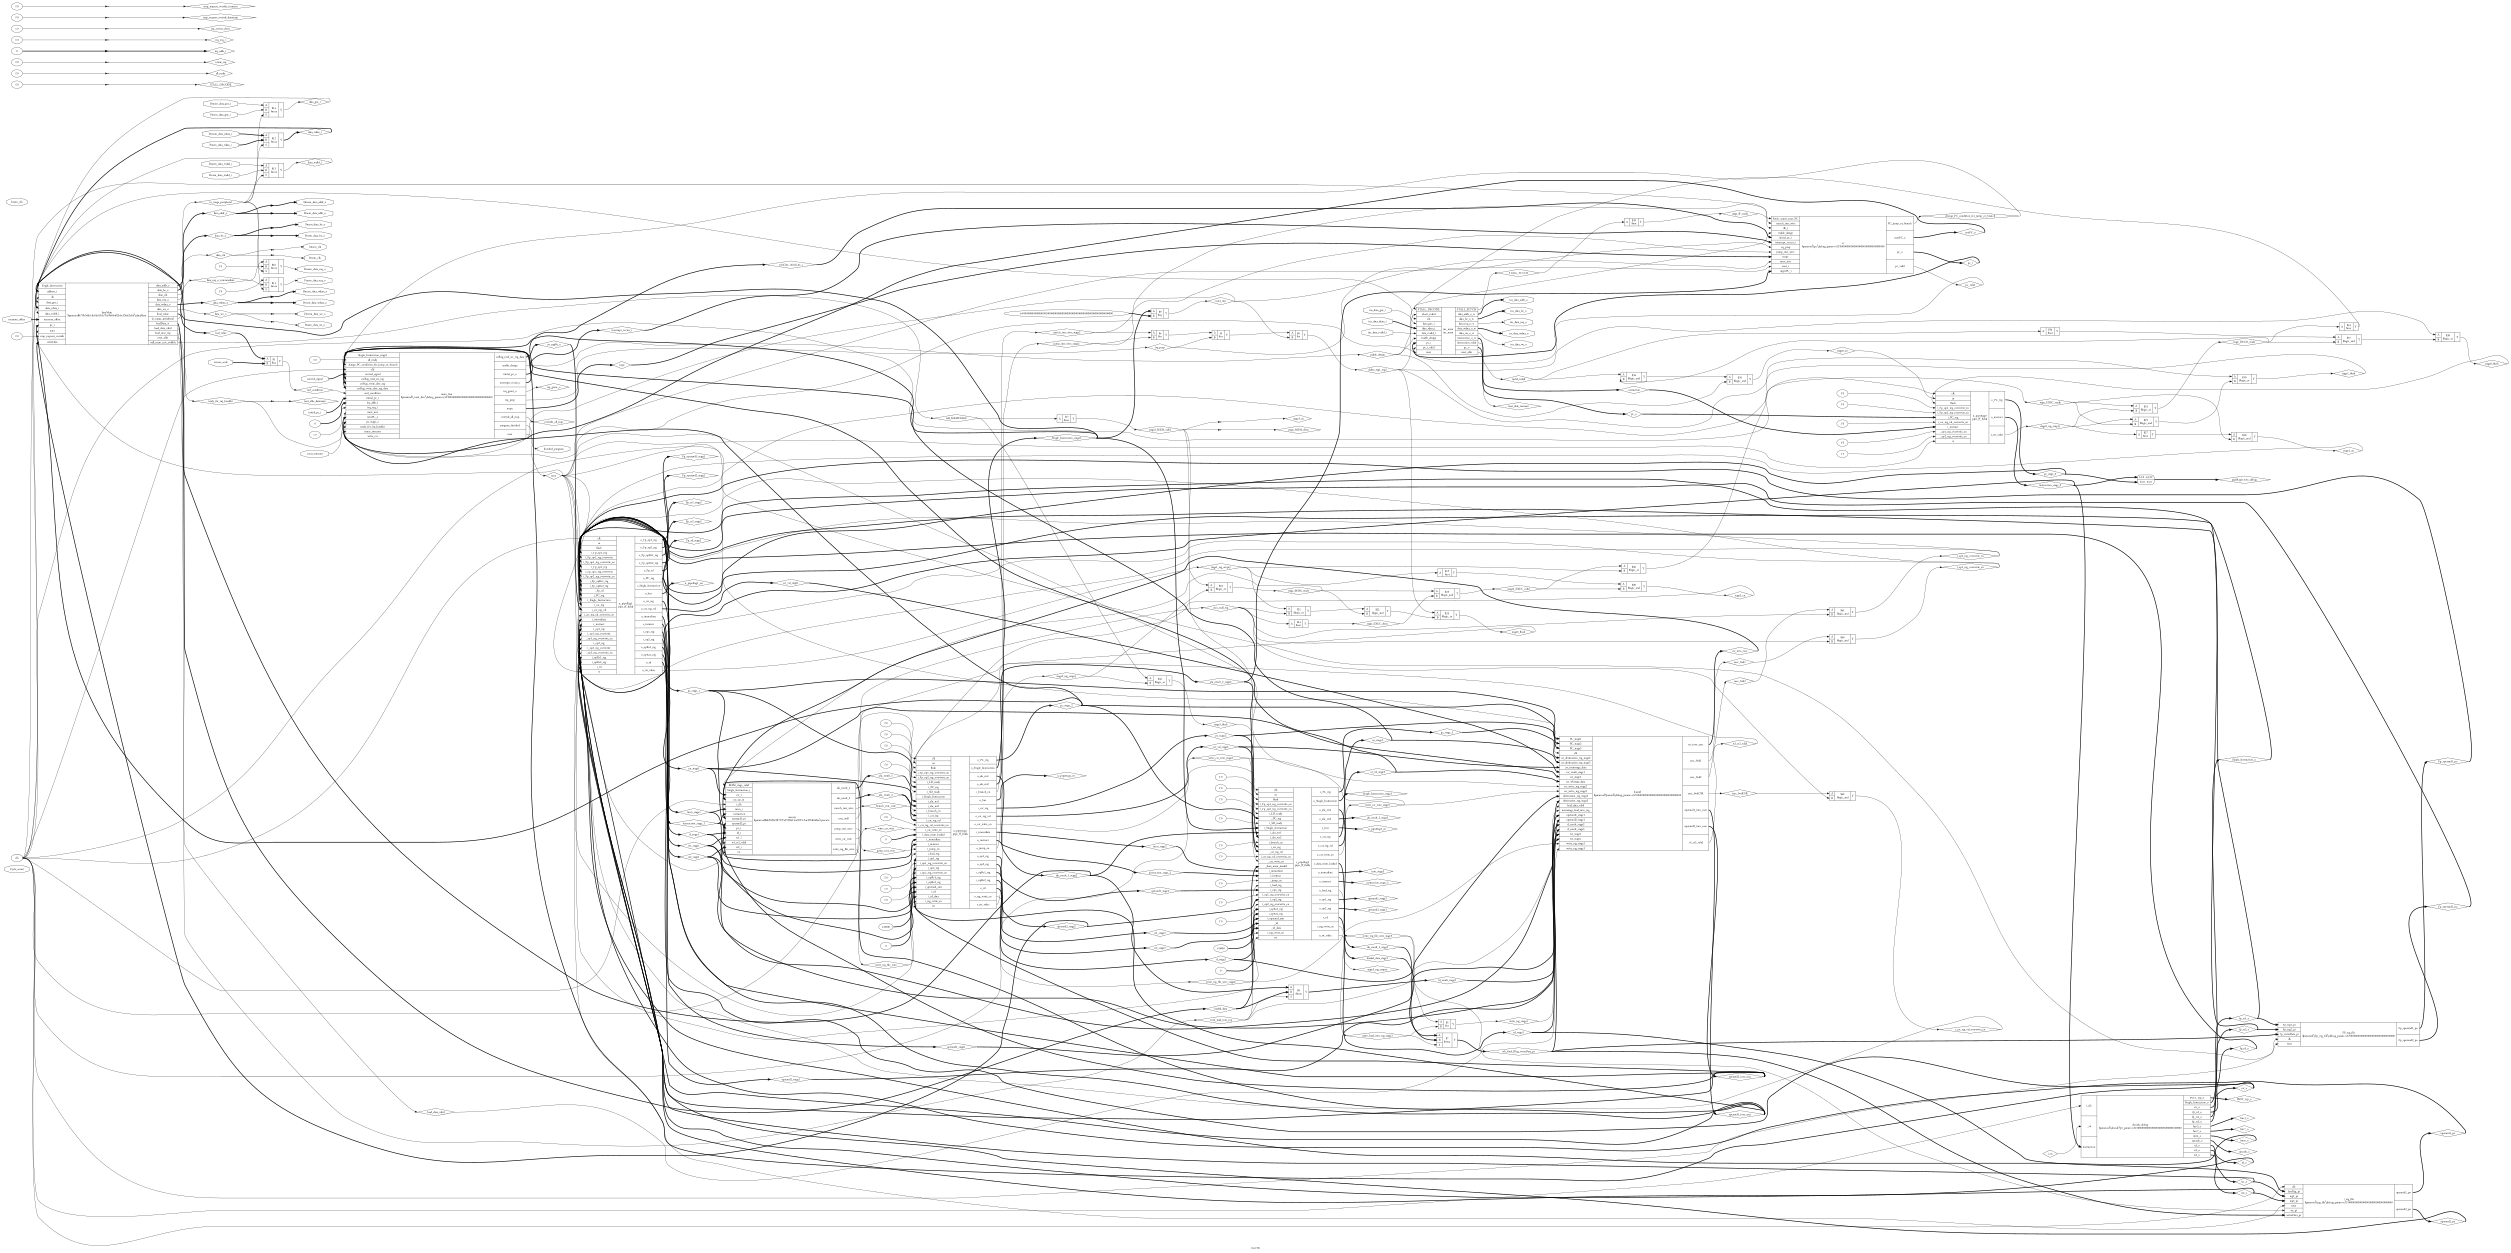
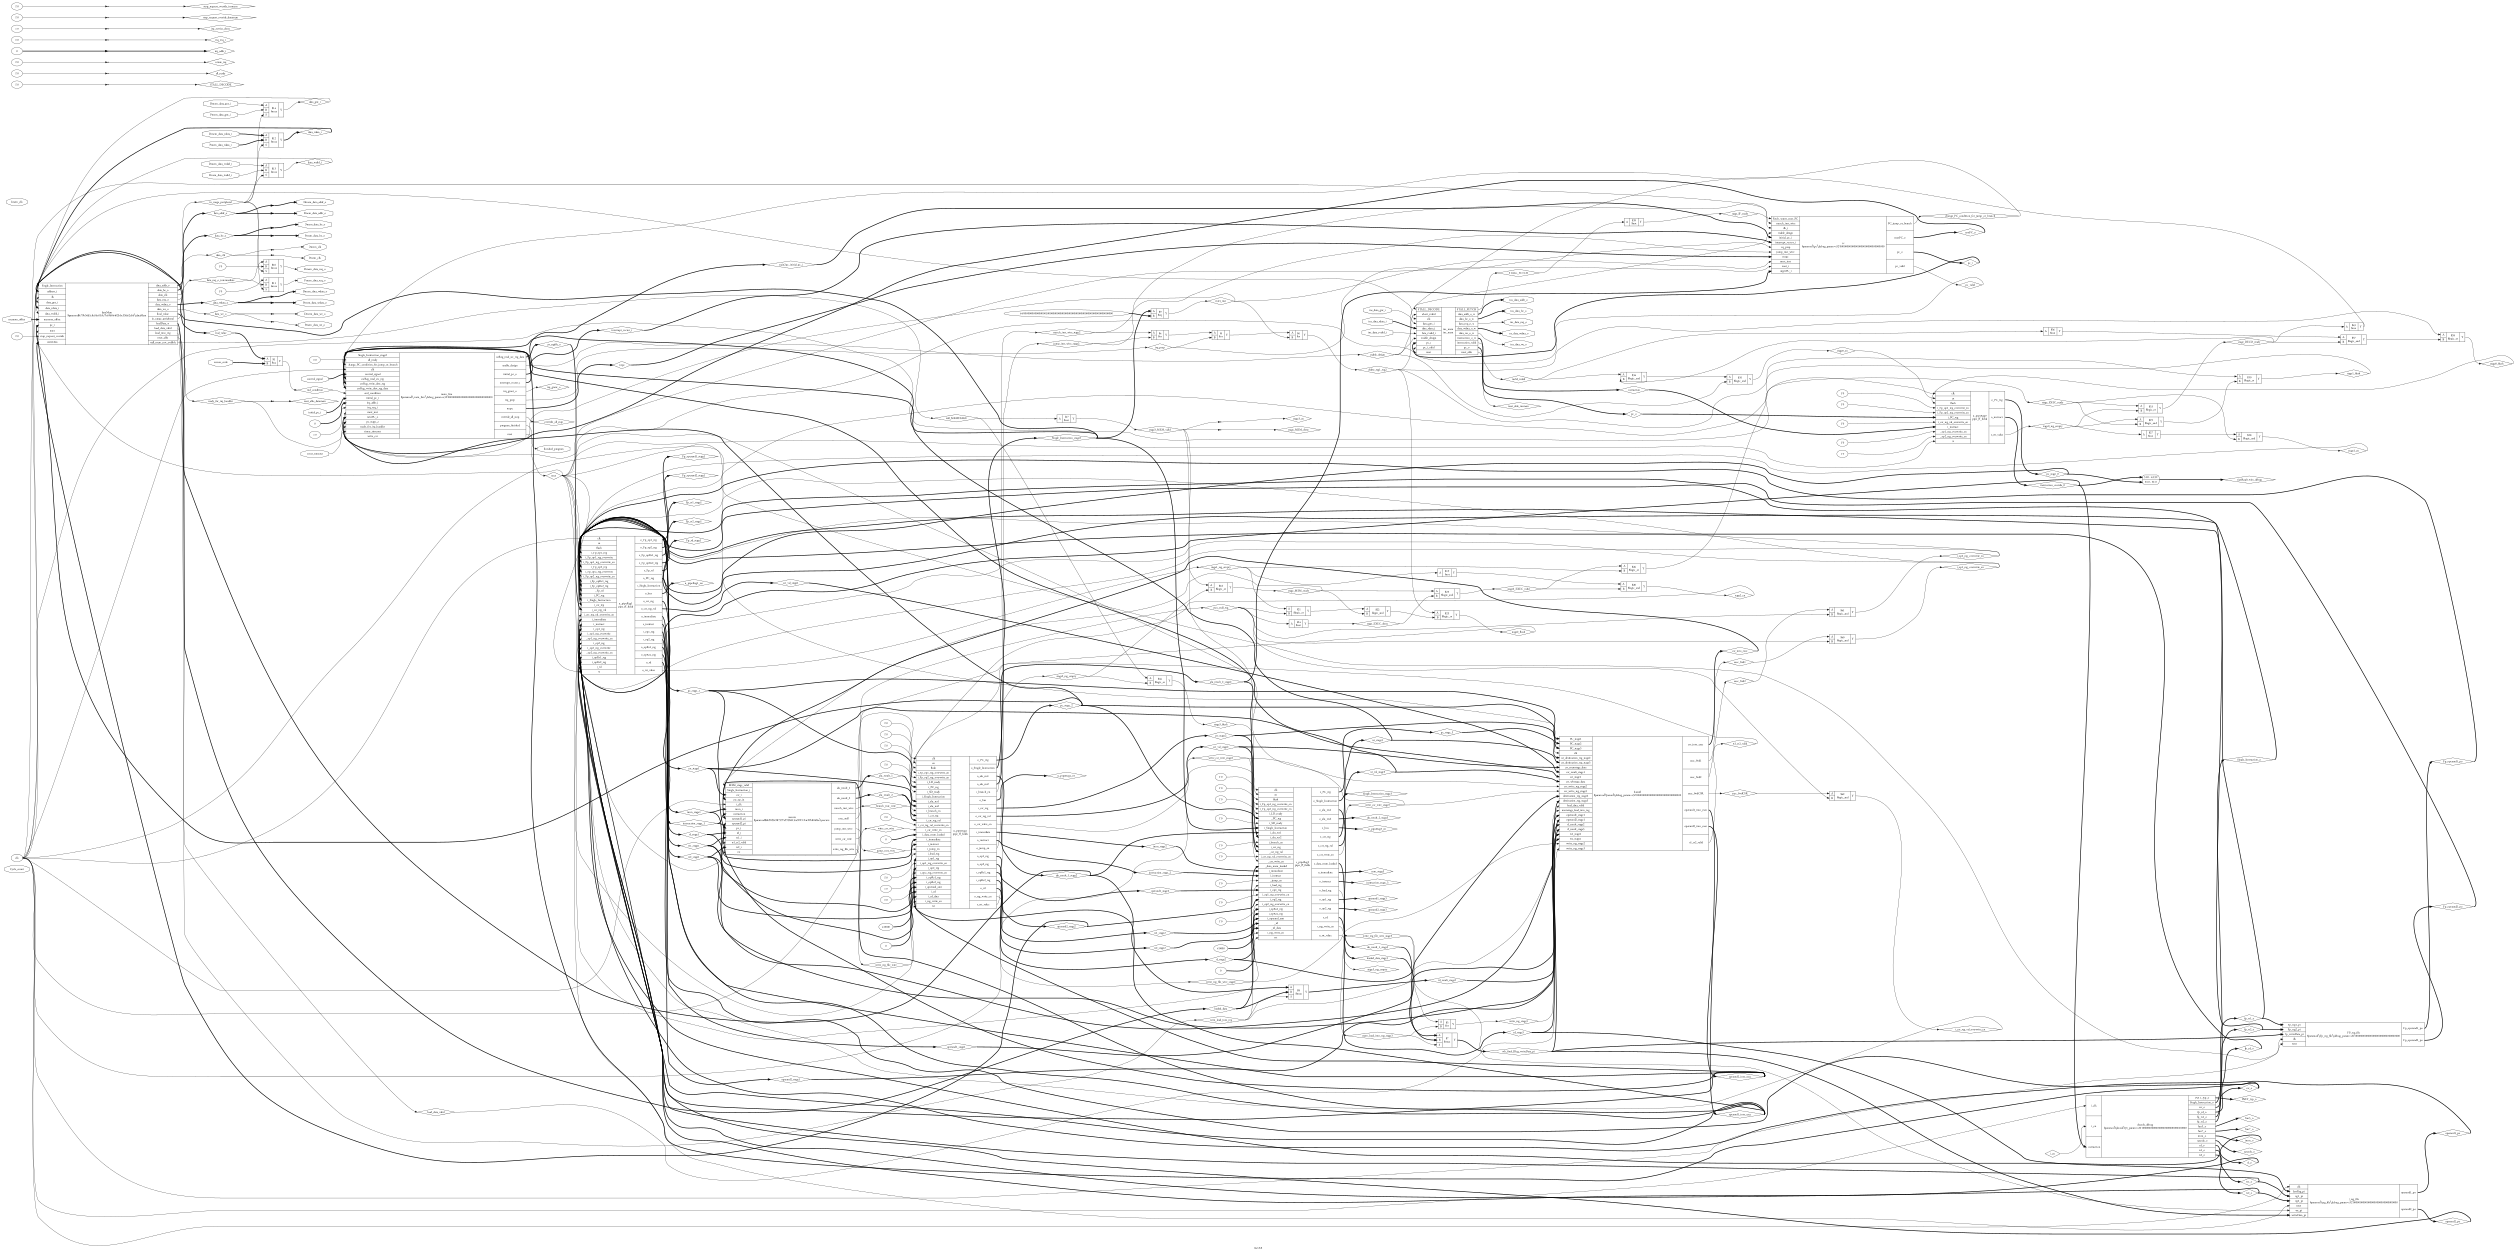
node "instruction_stage_0": label "instruction_stage_0" -> "instruction_overide_0"
